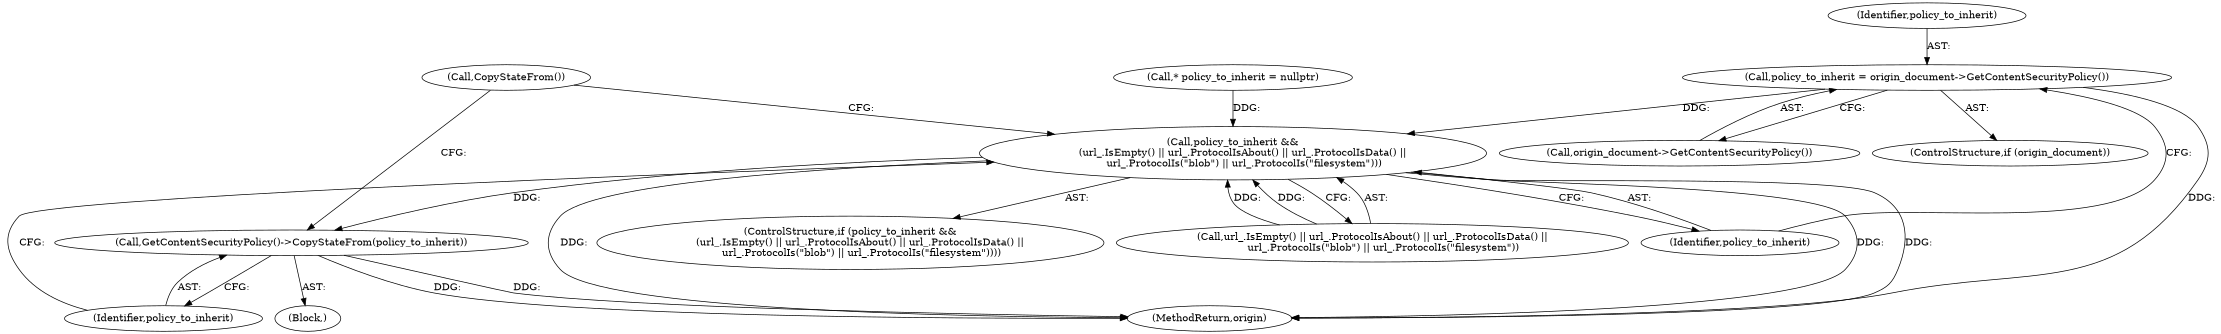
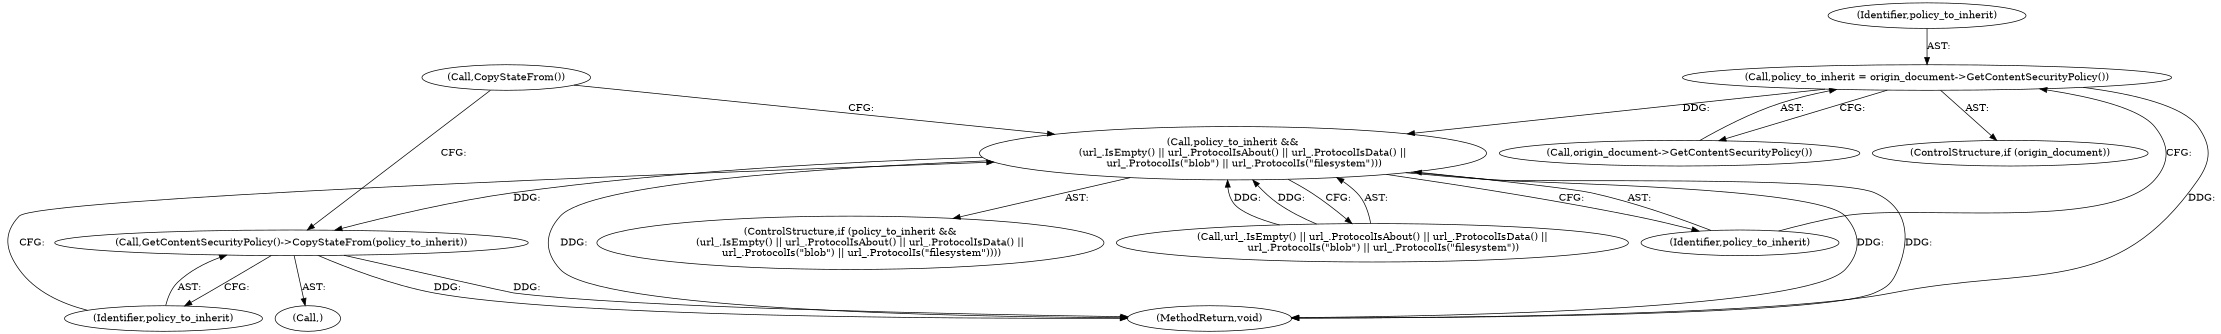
node "(Call,* policy_to_inherit = nullptr)": removed
node "(Block,)": label "(Block,)" -> "(Call,)"
node "(MethodReturn,origin)": label "(MethodReturn,origin)" -> "(MethodReturn,void)"
